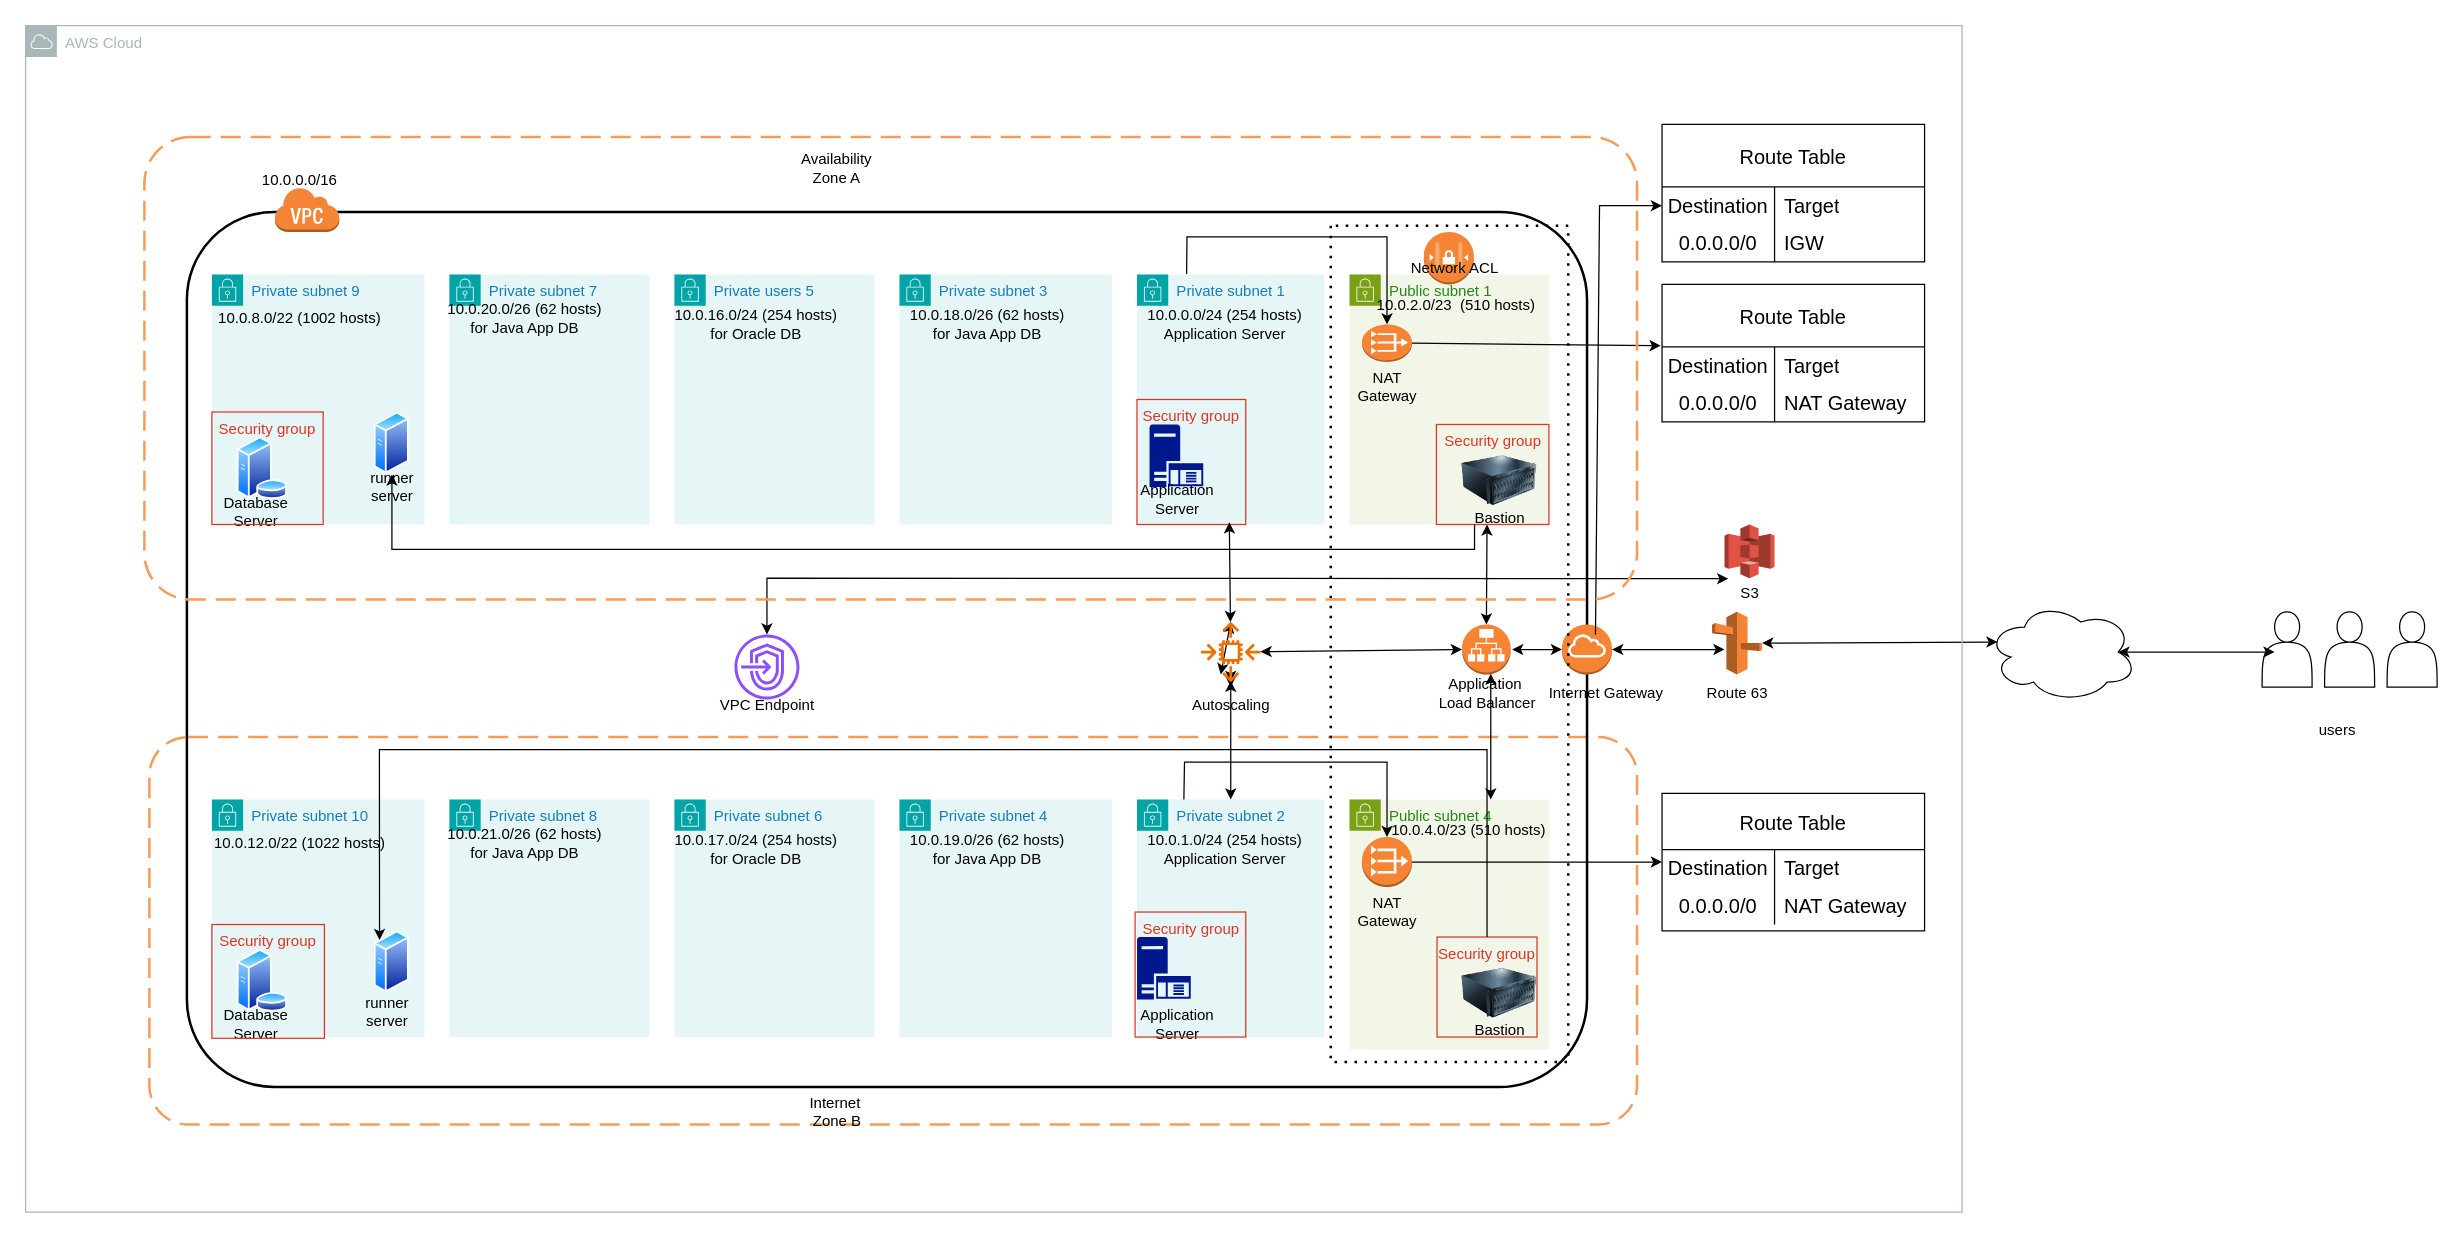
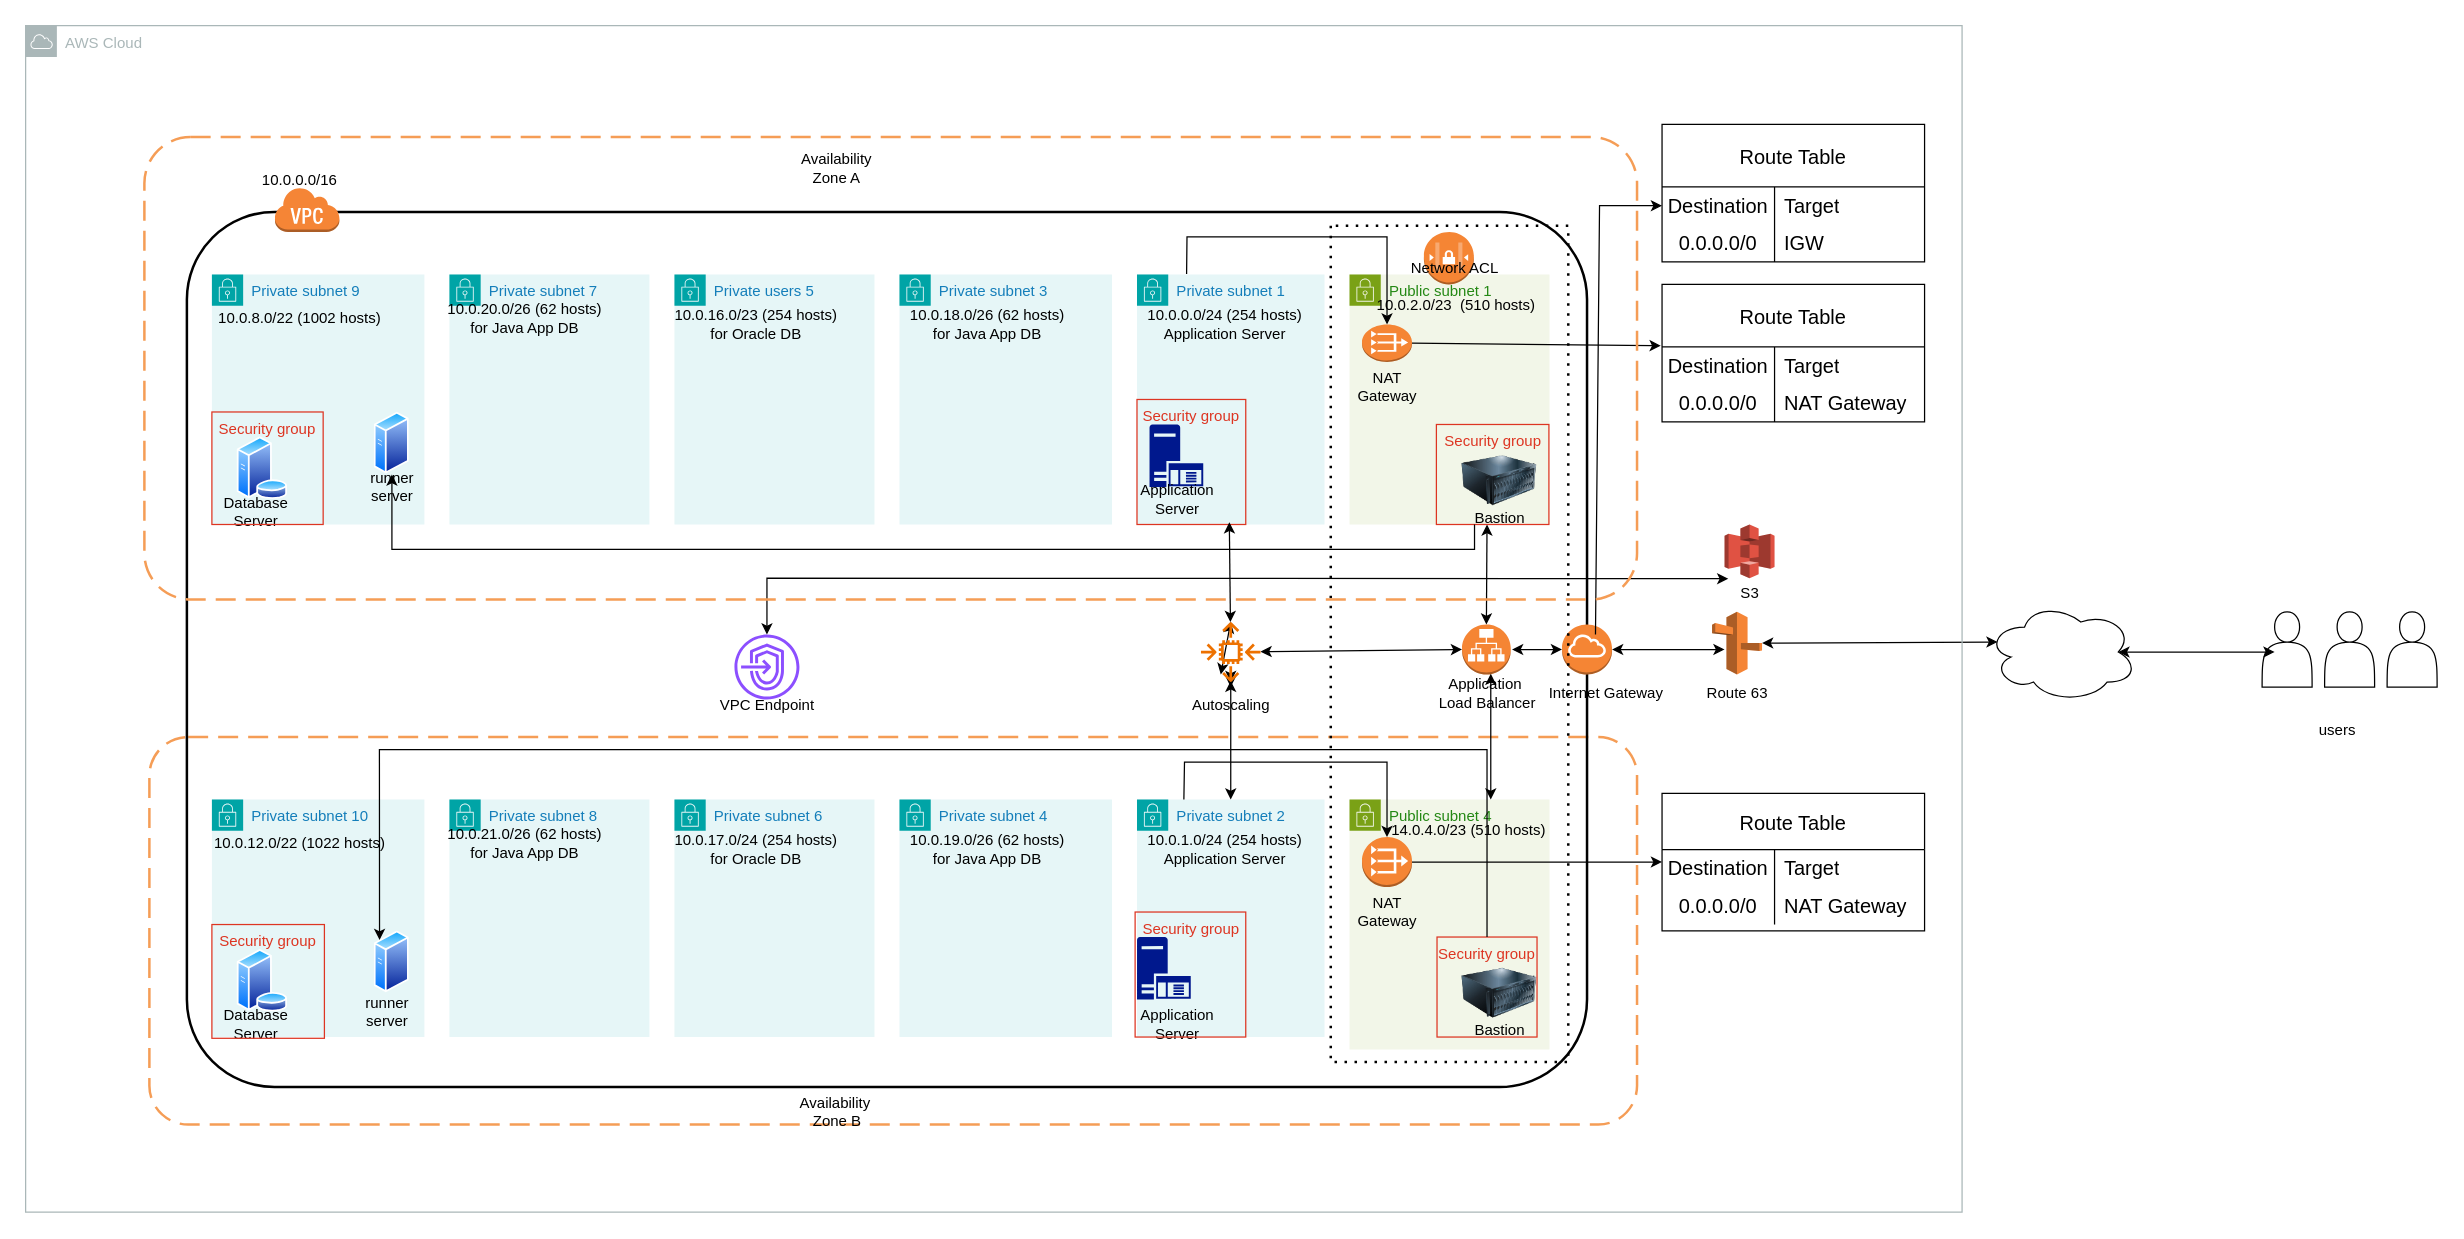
node "10.0.16.0/24 (254 hosts) for Oracle DB": label "10.0.16.0/24 (254 hosts) for Oracle DB" -> "10.0.16.0/23 (254 hosts) for Oracle DB"
node "10.0.4.0/23 (510 hosts)": label "10.0.4.0/23 (510 hosts)" -> "14.0.4.0/23 (510 hosts)"
node "Internet Zone B": label "Internet Zone B" -> "Availability Zone B"
